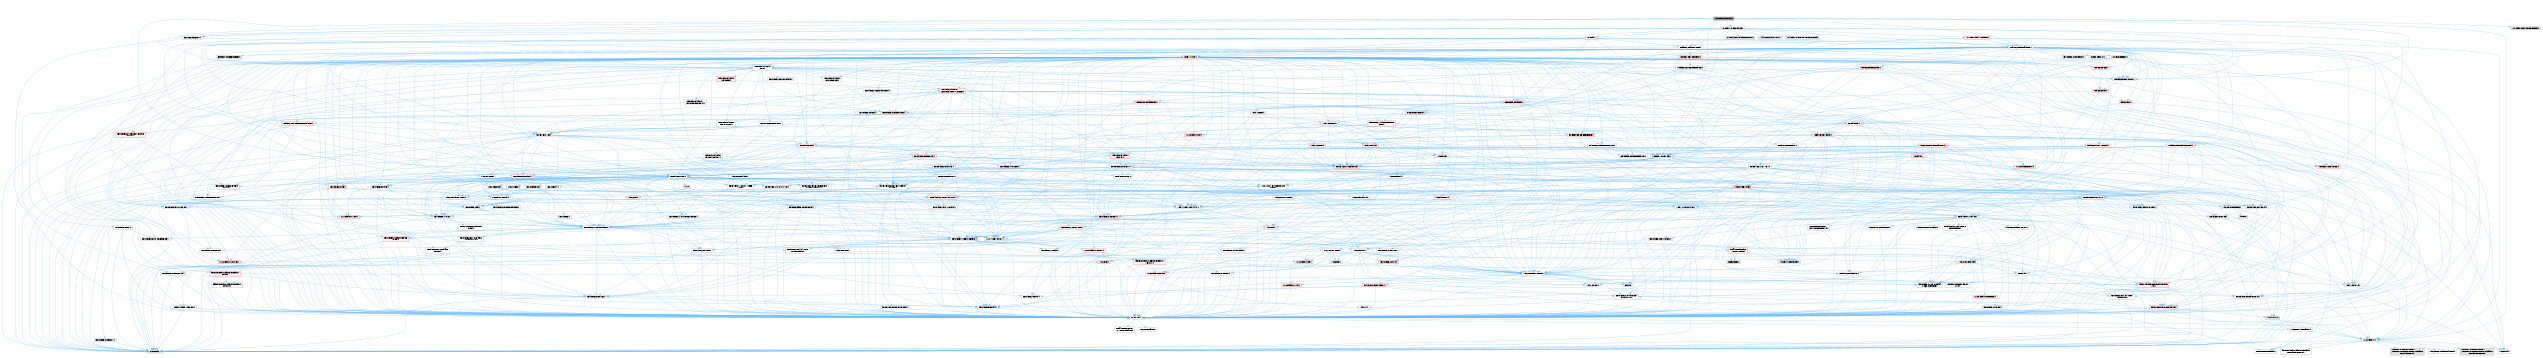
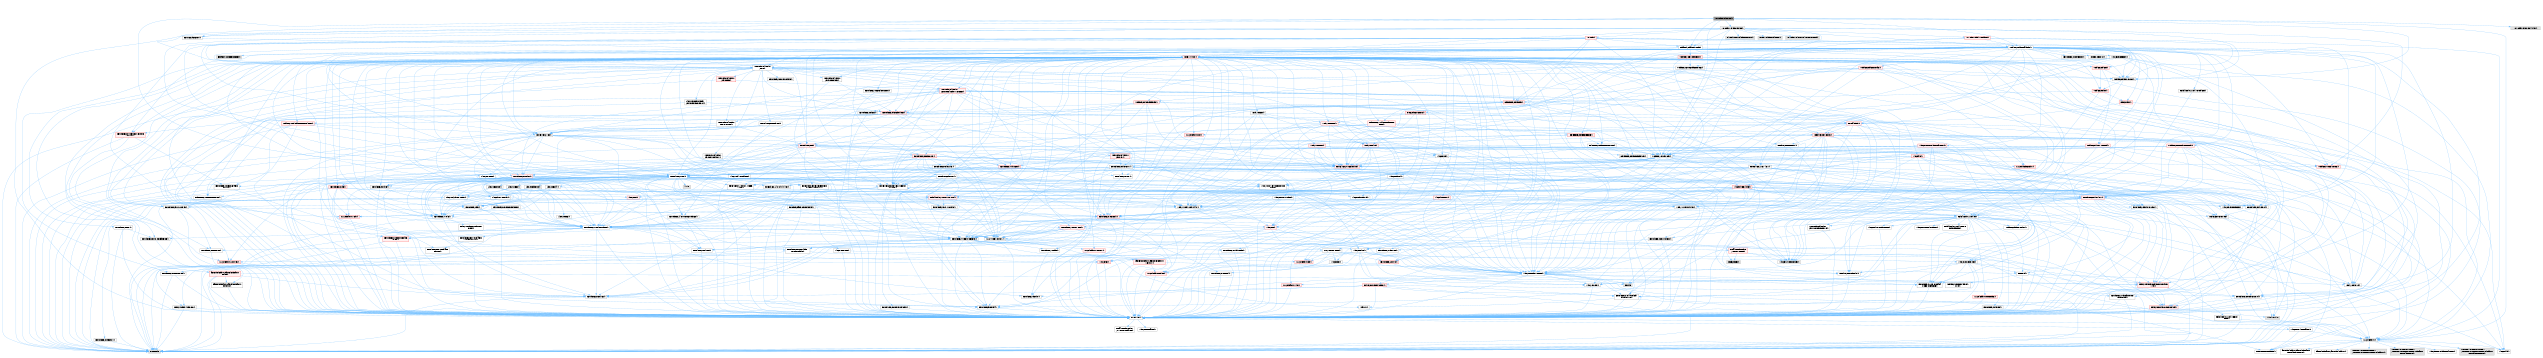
node "K2Node_MakeMap.generated.h": label "K2Node_MakeMap.generated.h" -> "K2Node_MakeMap.limits.h"
node "KismetCompilerMisc.h": label "KismetCompilerMisc.h" -> "LargeWorldCoordinates.h"
node "Serialization/ArchiveUObject.h": added
node "Internationalization /StringTableCoreFwd.h": label "Internationalization /StringTableCoreFwd.h" -> "AlignmentTemplates /StringTableCoreFwd.h"
node "CoreDefines/DelegateBase.h": label "CoreDefines/DelegateBase.h" -> "Delegates/DelegateBase.h"
node "Misc/StructBuilder.h": label "Misc/StructBuilder.h" -> "Misc/ArchiveUObject.h"
node "Containers/AllowShrinking.h": label "Containers/AllowShrinking.h" -> "SortedMap/AllowShrinking.h"
node "iterator": removed
node "UniquePtr/ObjectVersion.h": label "UniquePtr/ObjectVersion.h" -> "UObject/ObjectVersion.h"
node "Templates/IsTriviallyCopy Constructible.h": label "Templates/IsTriviallyCopy Constructible.h" -> "Templates/StructBuilder Constructible.h"
node "Templates/IsTriviallyCopy Assignable.h": label "Templates/IsTriviallyCopy Assignable.h" -> "Templates/AndRefsFromTo Assignable.h"
node "Serialization/ArchiveCook Data.h": added
node "GenericPlatform/GenericPlatform.h": added
node "UBT_COMPILED_PLATFORM /UBT_COMPILED_PLATFORMPlatform.h": added
